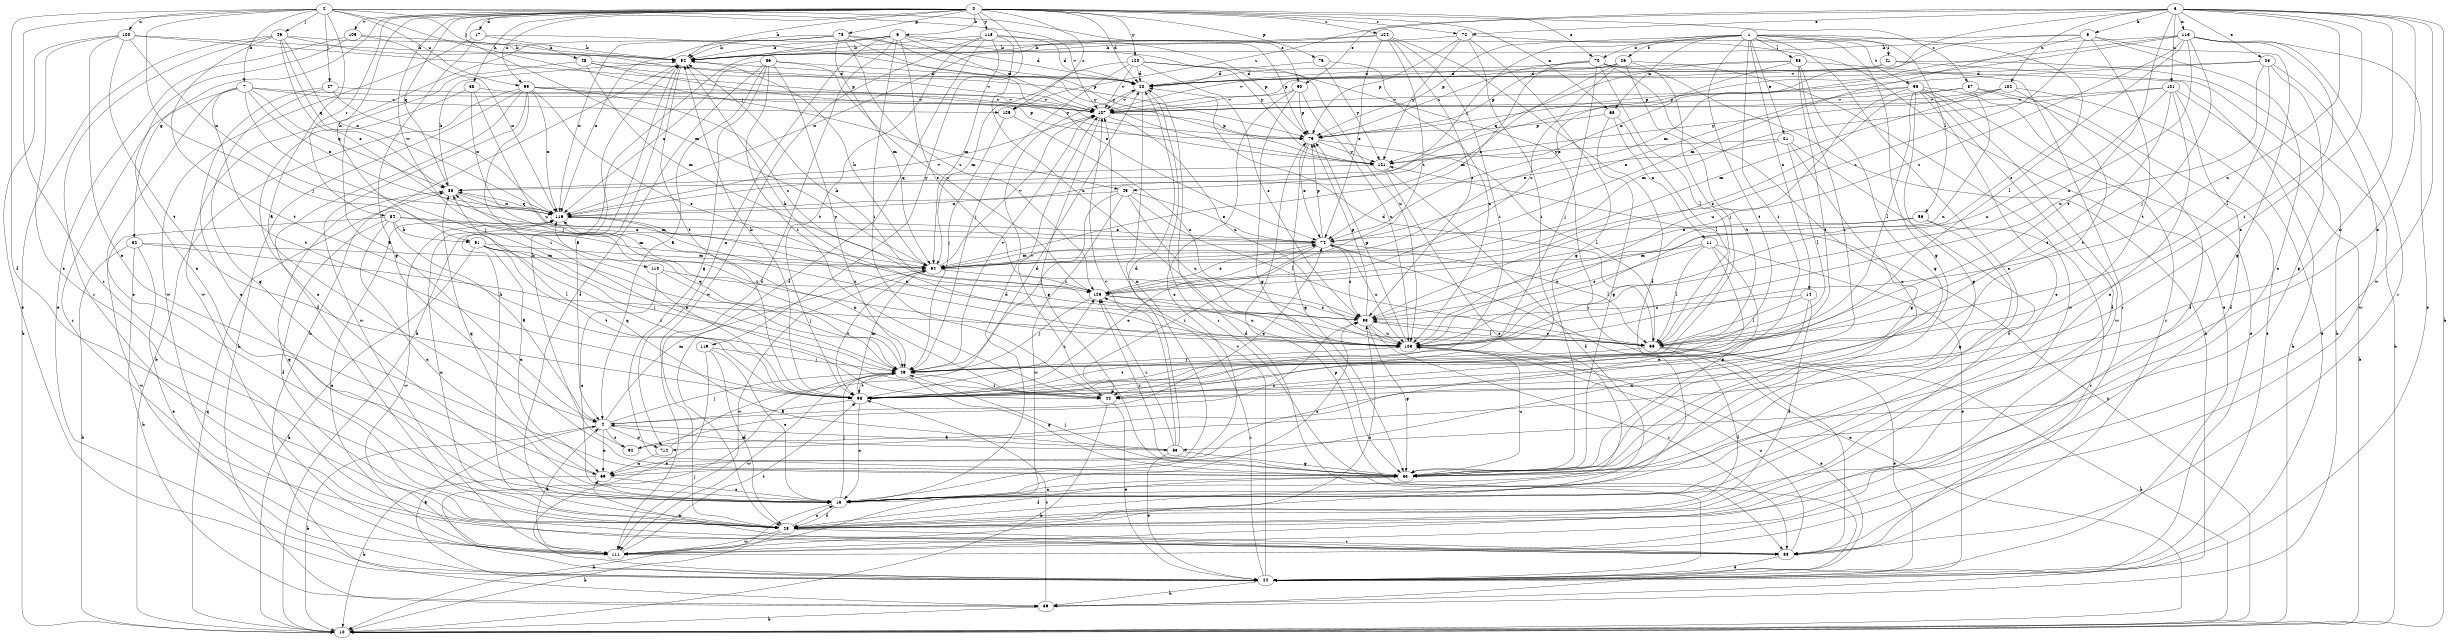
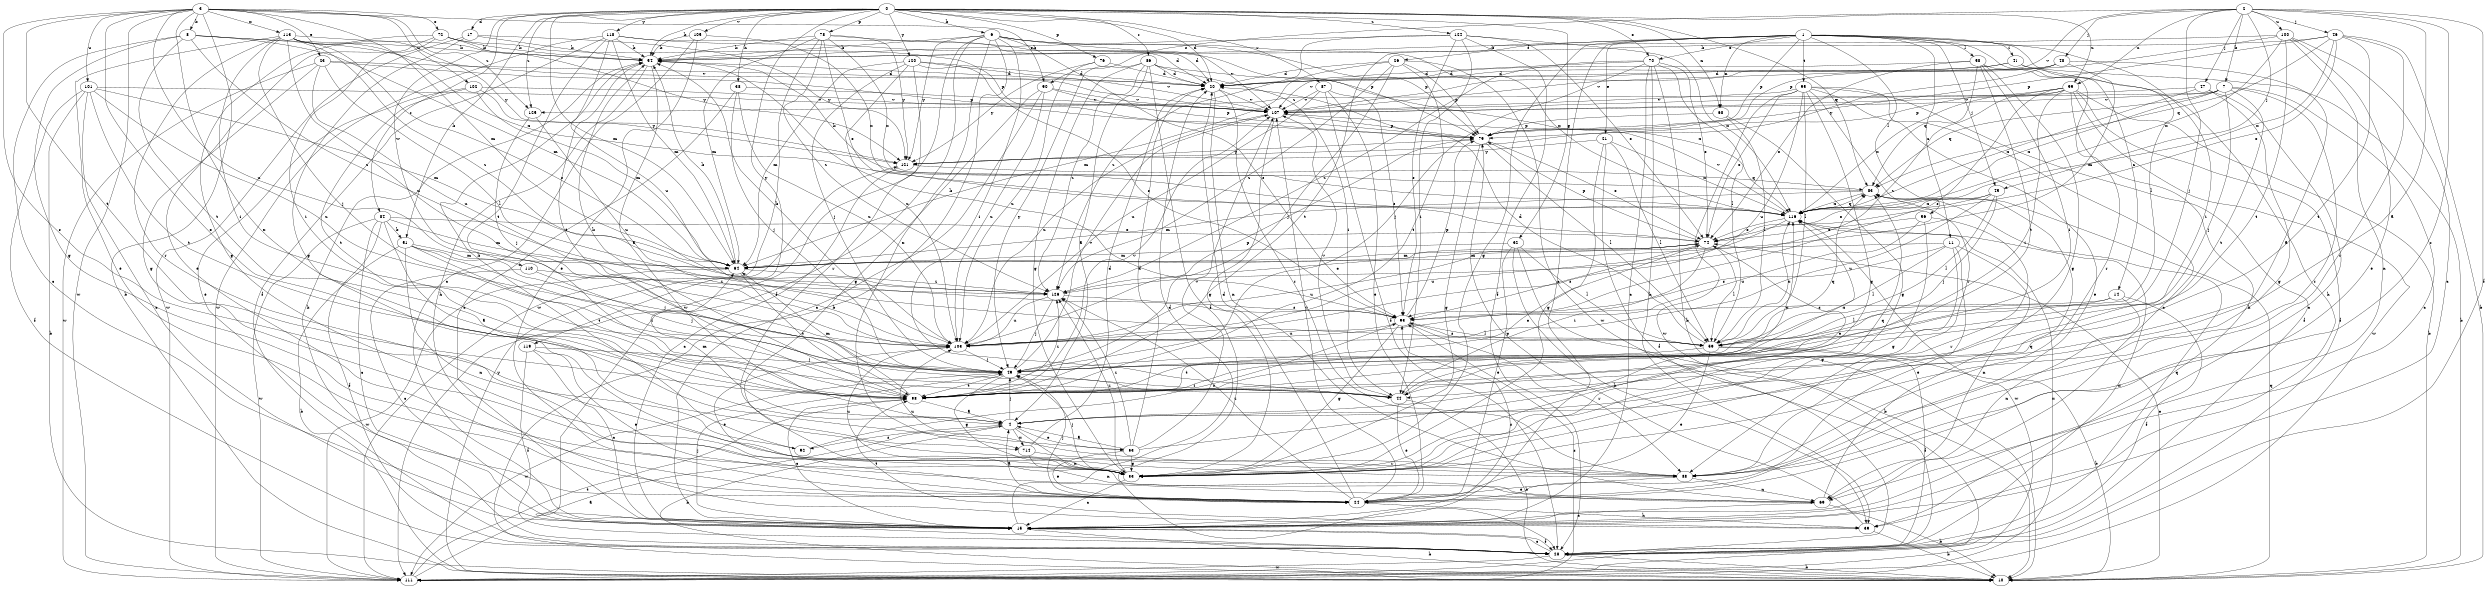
edge "0" -> "72": now "0" -> "86"
edge "70" -> "79": now "70" -> "126"
edge "68" -> "11": now "1" -> "11"
edge "64" -> "107": now "98" -> "107"
edge "45" -> "111": now "6" -> "111"
edge "33" -> "28": removed, label "f"
edge "121" -> "28": removed, label "f"
edge "28" -> "88": now "714" -> "88"
